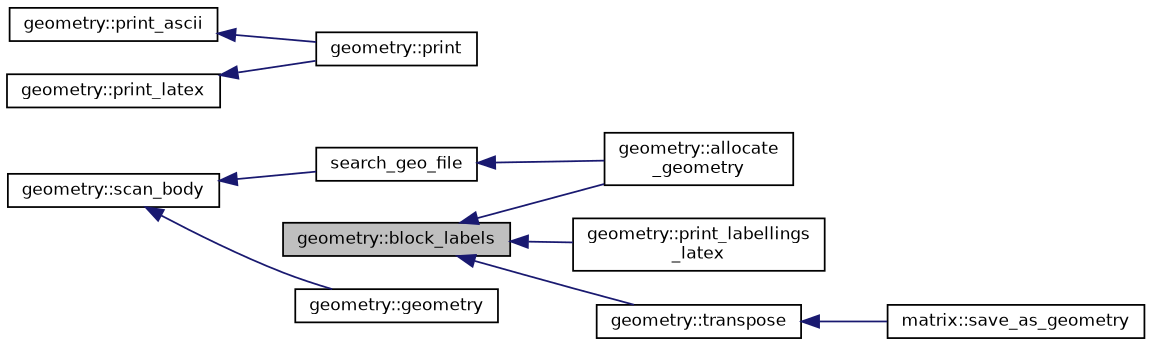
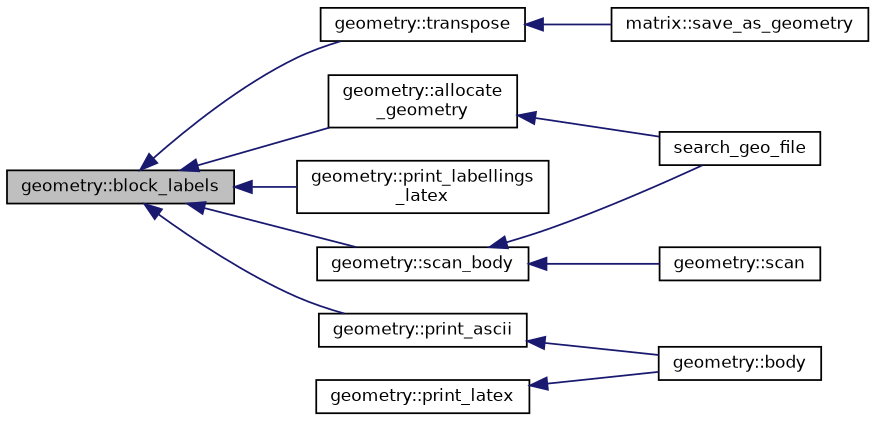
node "geometry::print": label "geometry::print" -> "geometry::body"
edge "geometry::allocate _geometry" -> "search_geo_file": reversed
edge "geometry::scan_body" -> "geometry::block_labels": added
edge "geometry::print_ascii" -> "geometry::block_labels": added
node "geometry::geometry": label "geometry::geometry" -> "geometry::scan"
